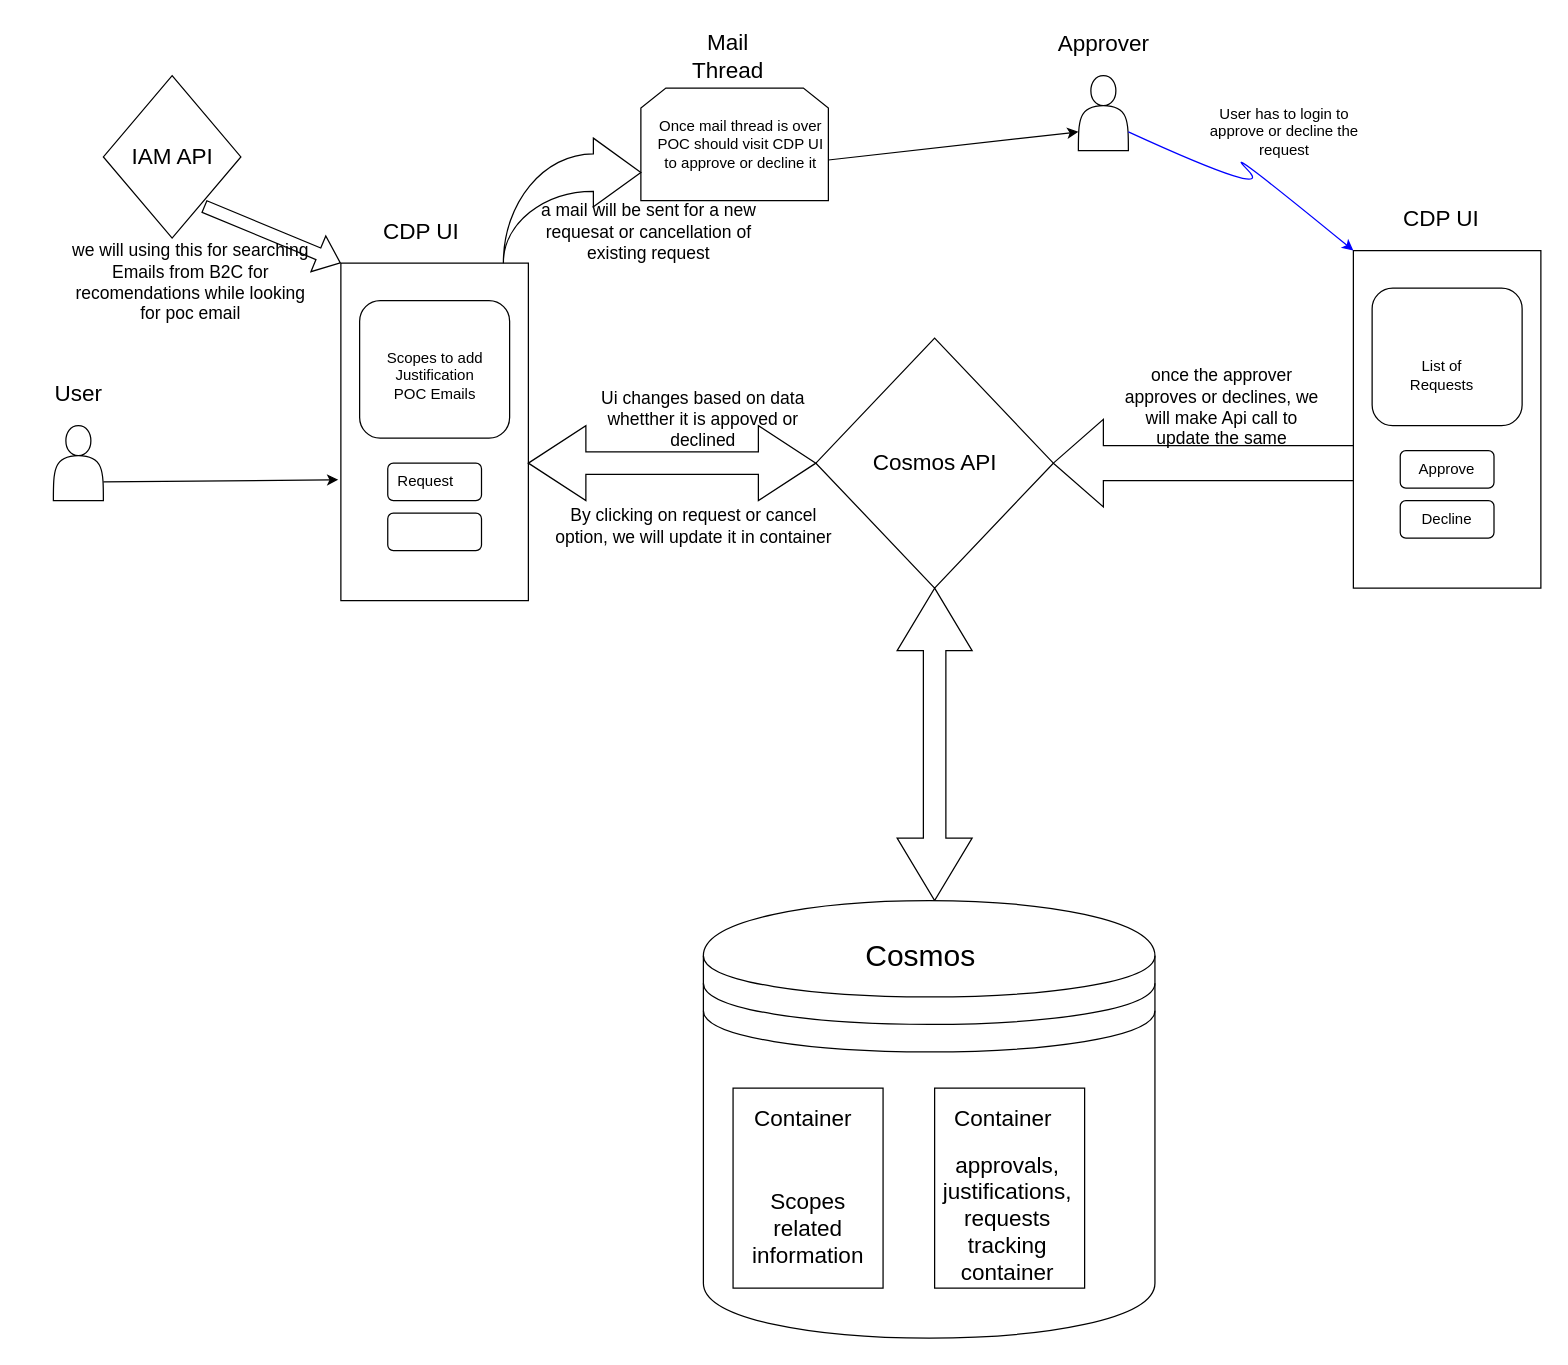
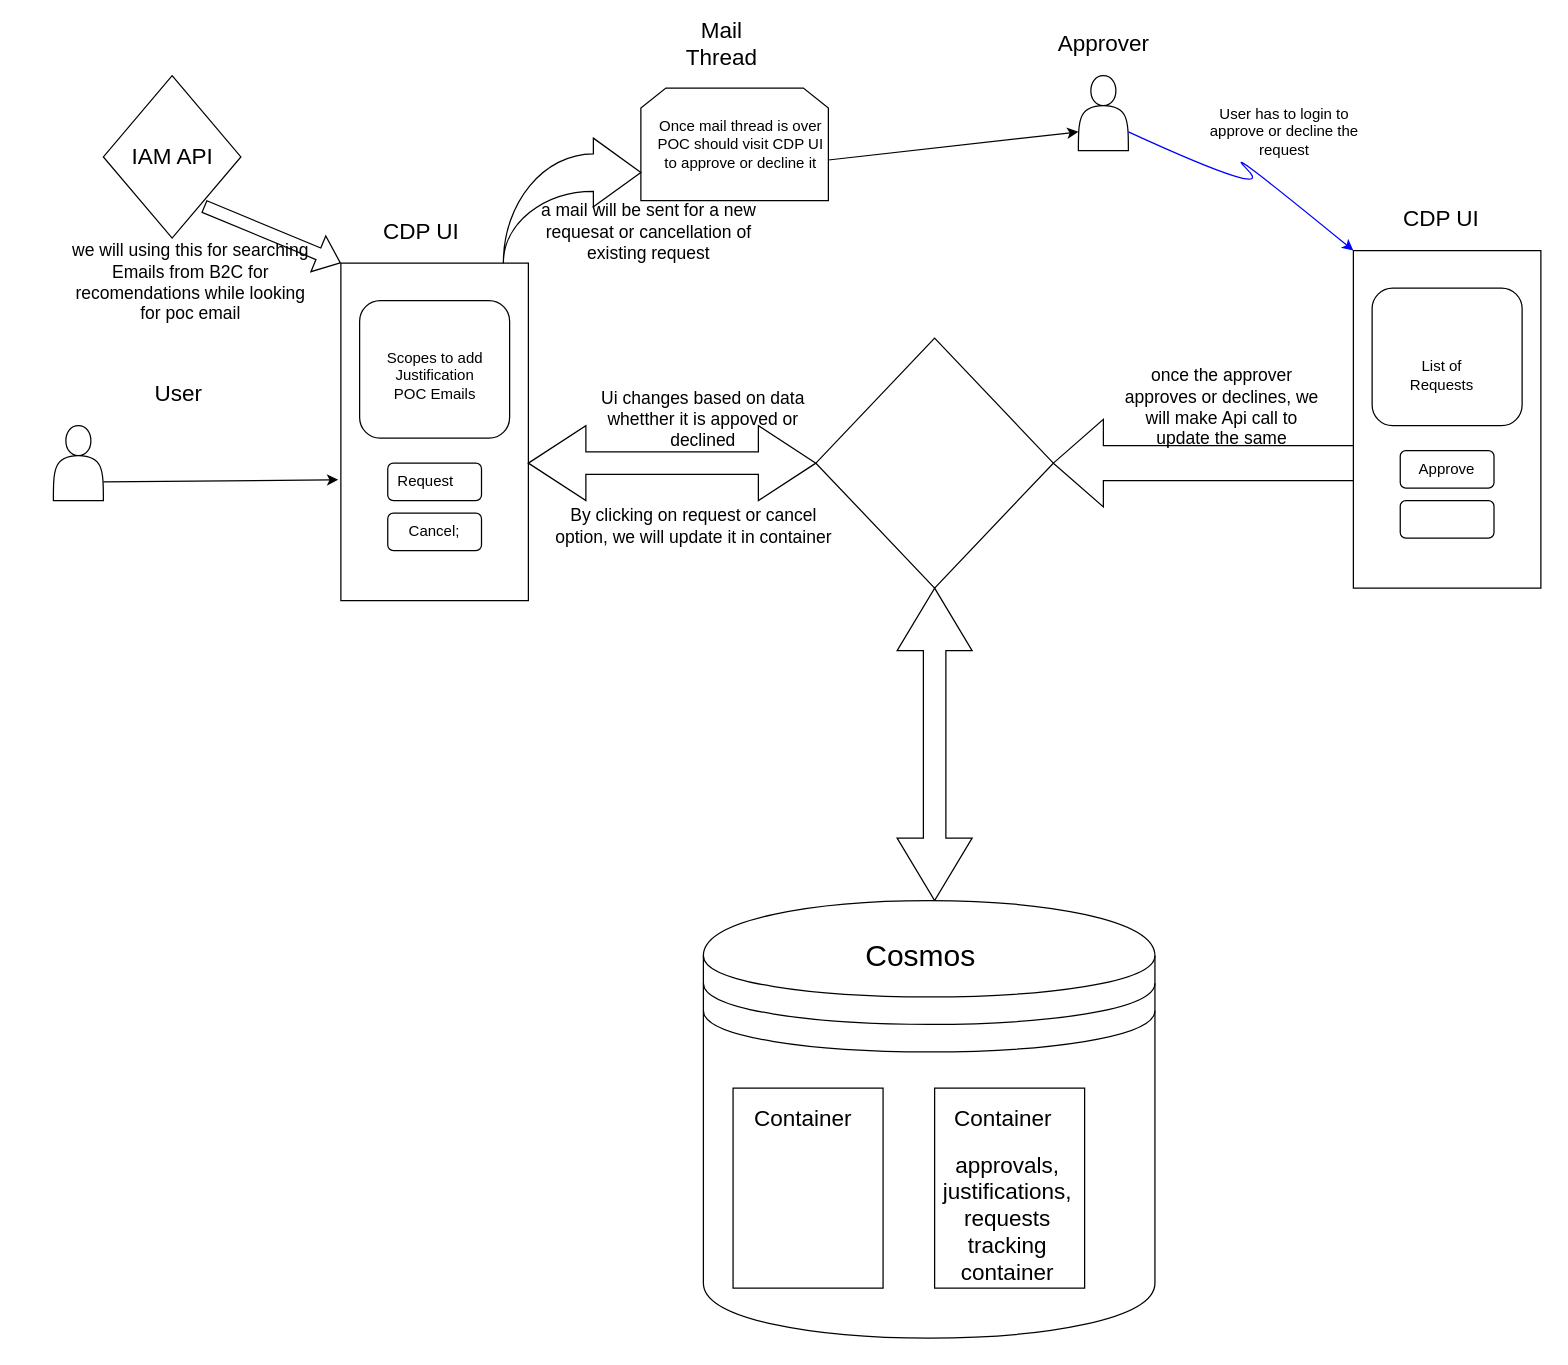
node "Mail Thread": moved (728, 57) -> (722, 44)
node "User": moved (78, 394) -> (178, 394)
node "Cosmos API": removed
node "Decline": removed
node "Cancel;": added
node "Scopes related information": removed
